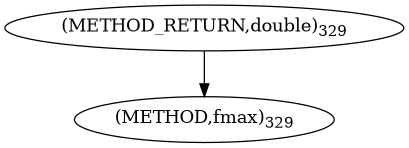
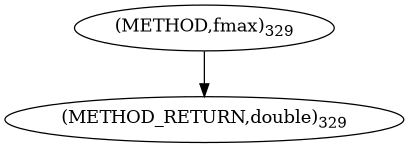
edge "(METHOD_RETURN,double)" -> "(METHOD,fmax)": reversed
